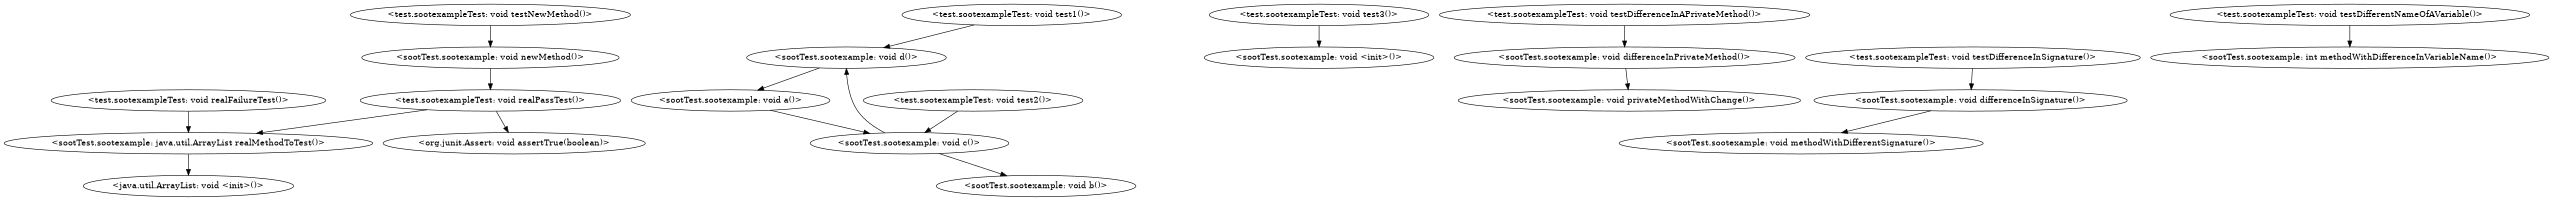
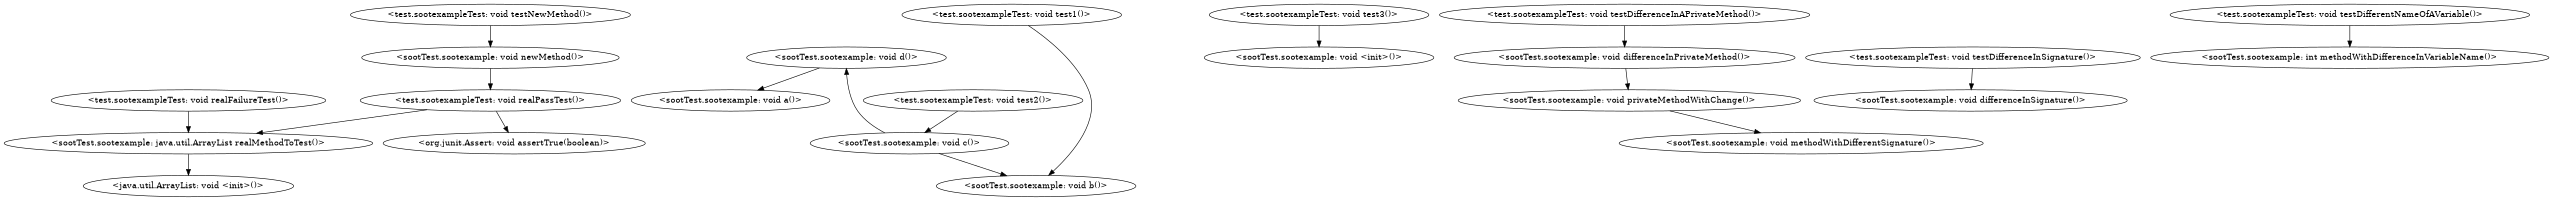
edge "<test.sootexampleTest: void test1()>" -> "<sootTest.sootexample: void d()>": now "<test.sootexampleTest: void test1()>" -> "<sootTest.sootexample: void b()>"
edge "<sootTest.sootexample: void a()>" -> "<sootTest.sootexample: void c()>": removed
edge "<sootTest.sootexample: void differenceInSignature()>" -> "<sootTest.sootexample: void methodWithDifferentSignature()>": now "<sootTest.sootexample: void privateMethodWithChange()>" -> "<sootTest.sootexample: void methodWithDifferentSignature()>"
